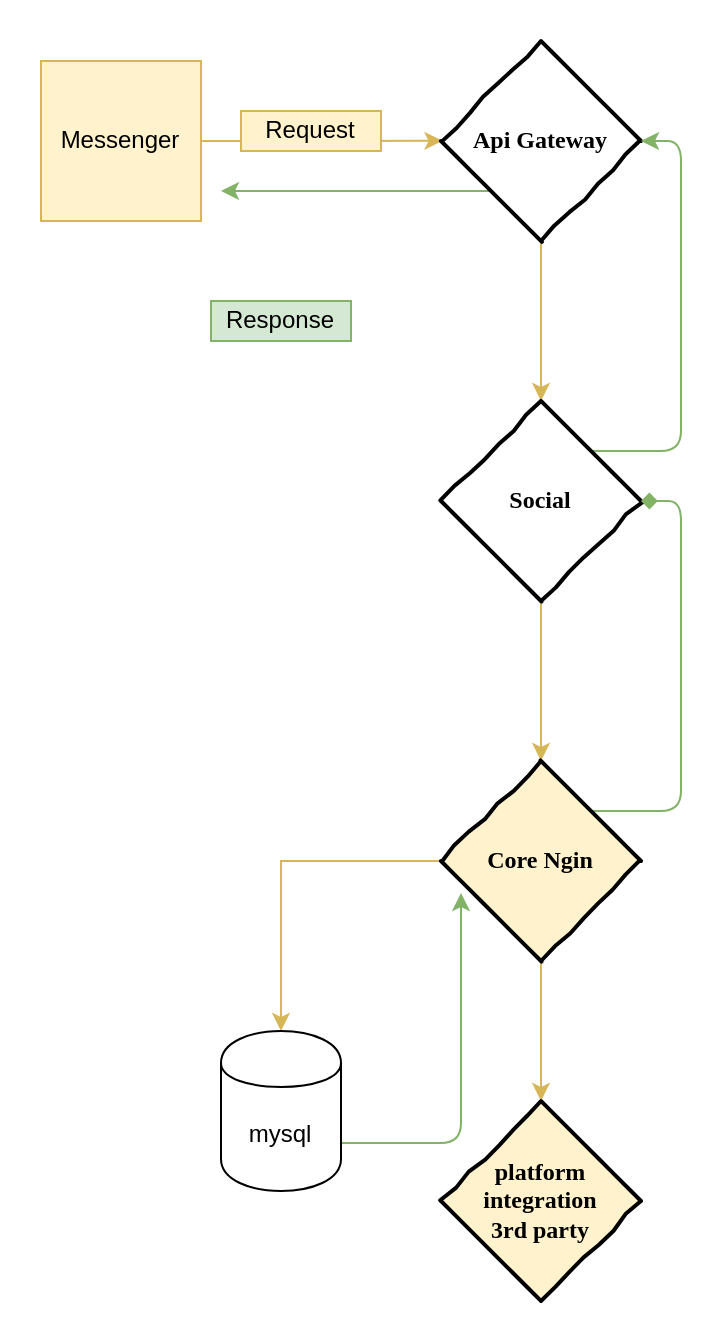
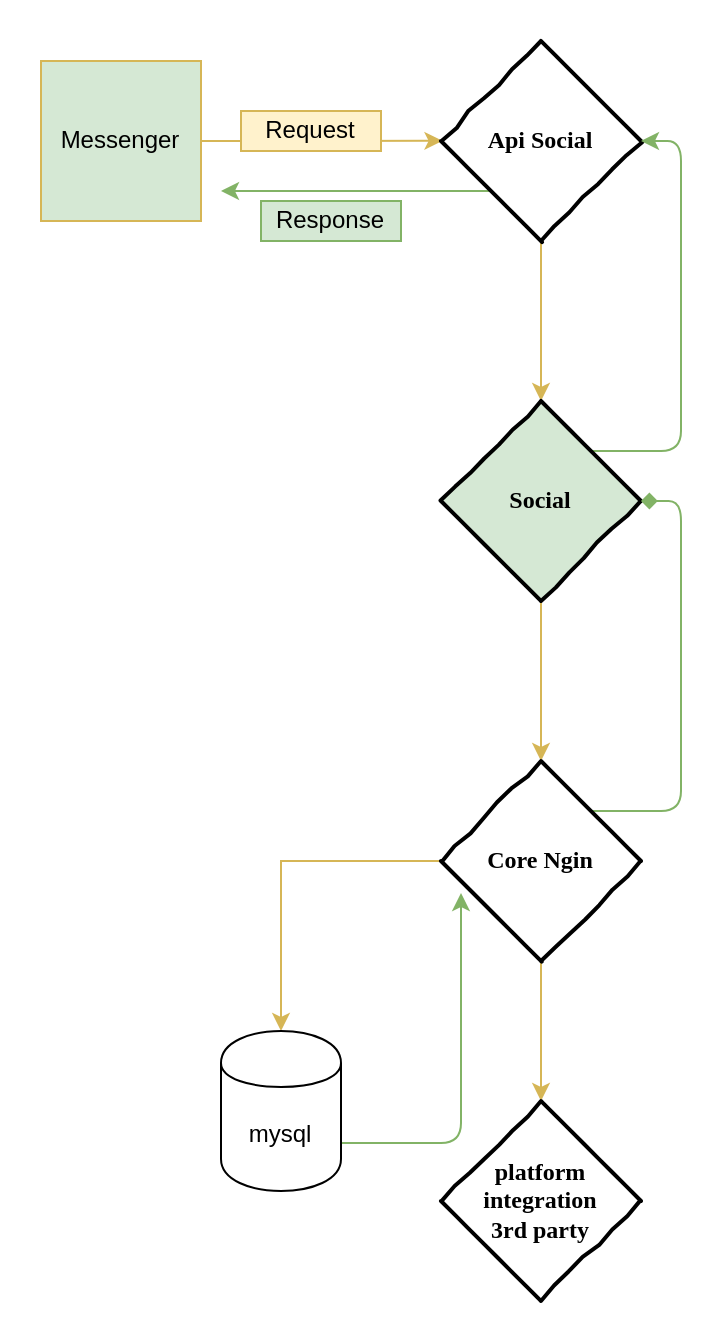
node "Messenger": fillcolor #fff2cc -> #d5e8d4
node "Api Gateway": label "Api Gateway" -> "Api Social"
node "Response": moved (281, 321) -> (331, 221)
node "Social": fillcolor #ffffff -> #d5e8d4
node "Core Ngin": fillcolor #fff2cc -> #ffffff
node "platform integration 3rd party": fillcolor #fff2cc -> #ffffff
